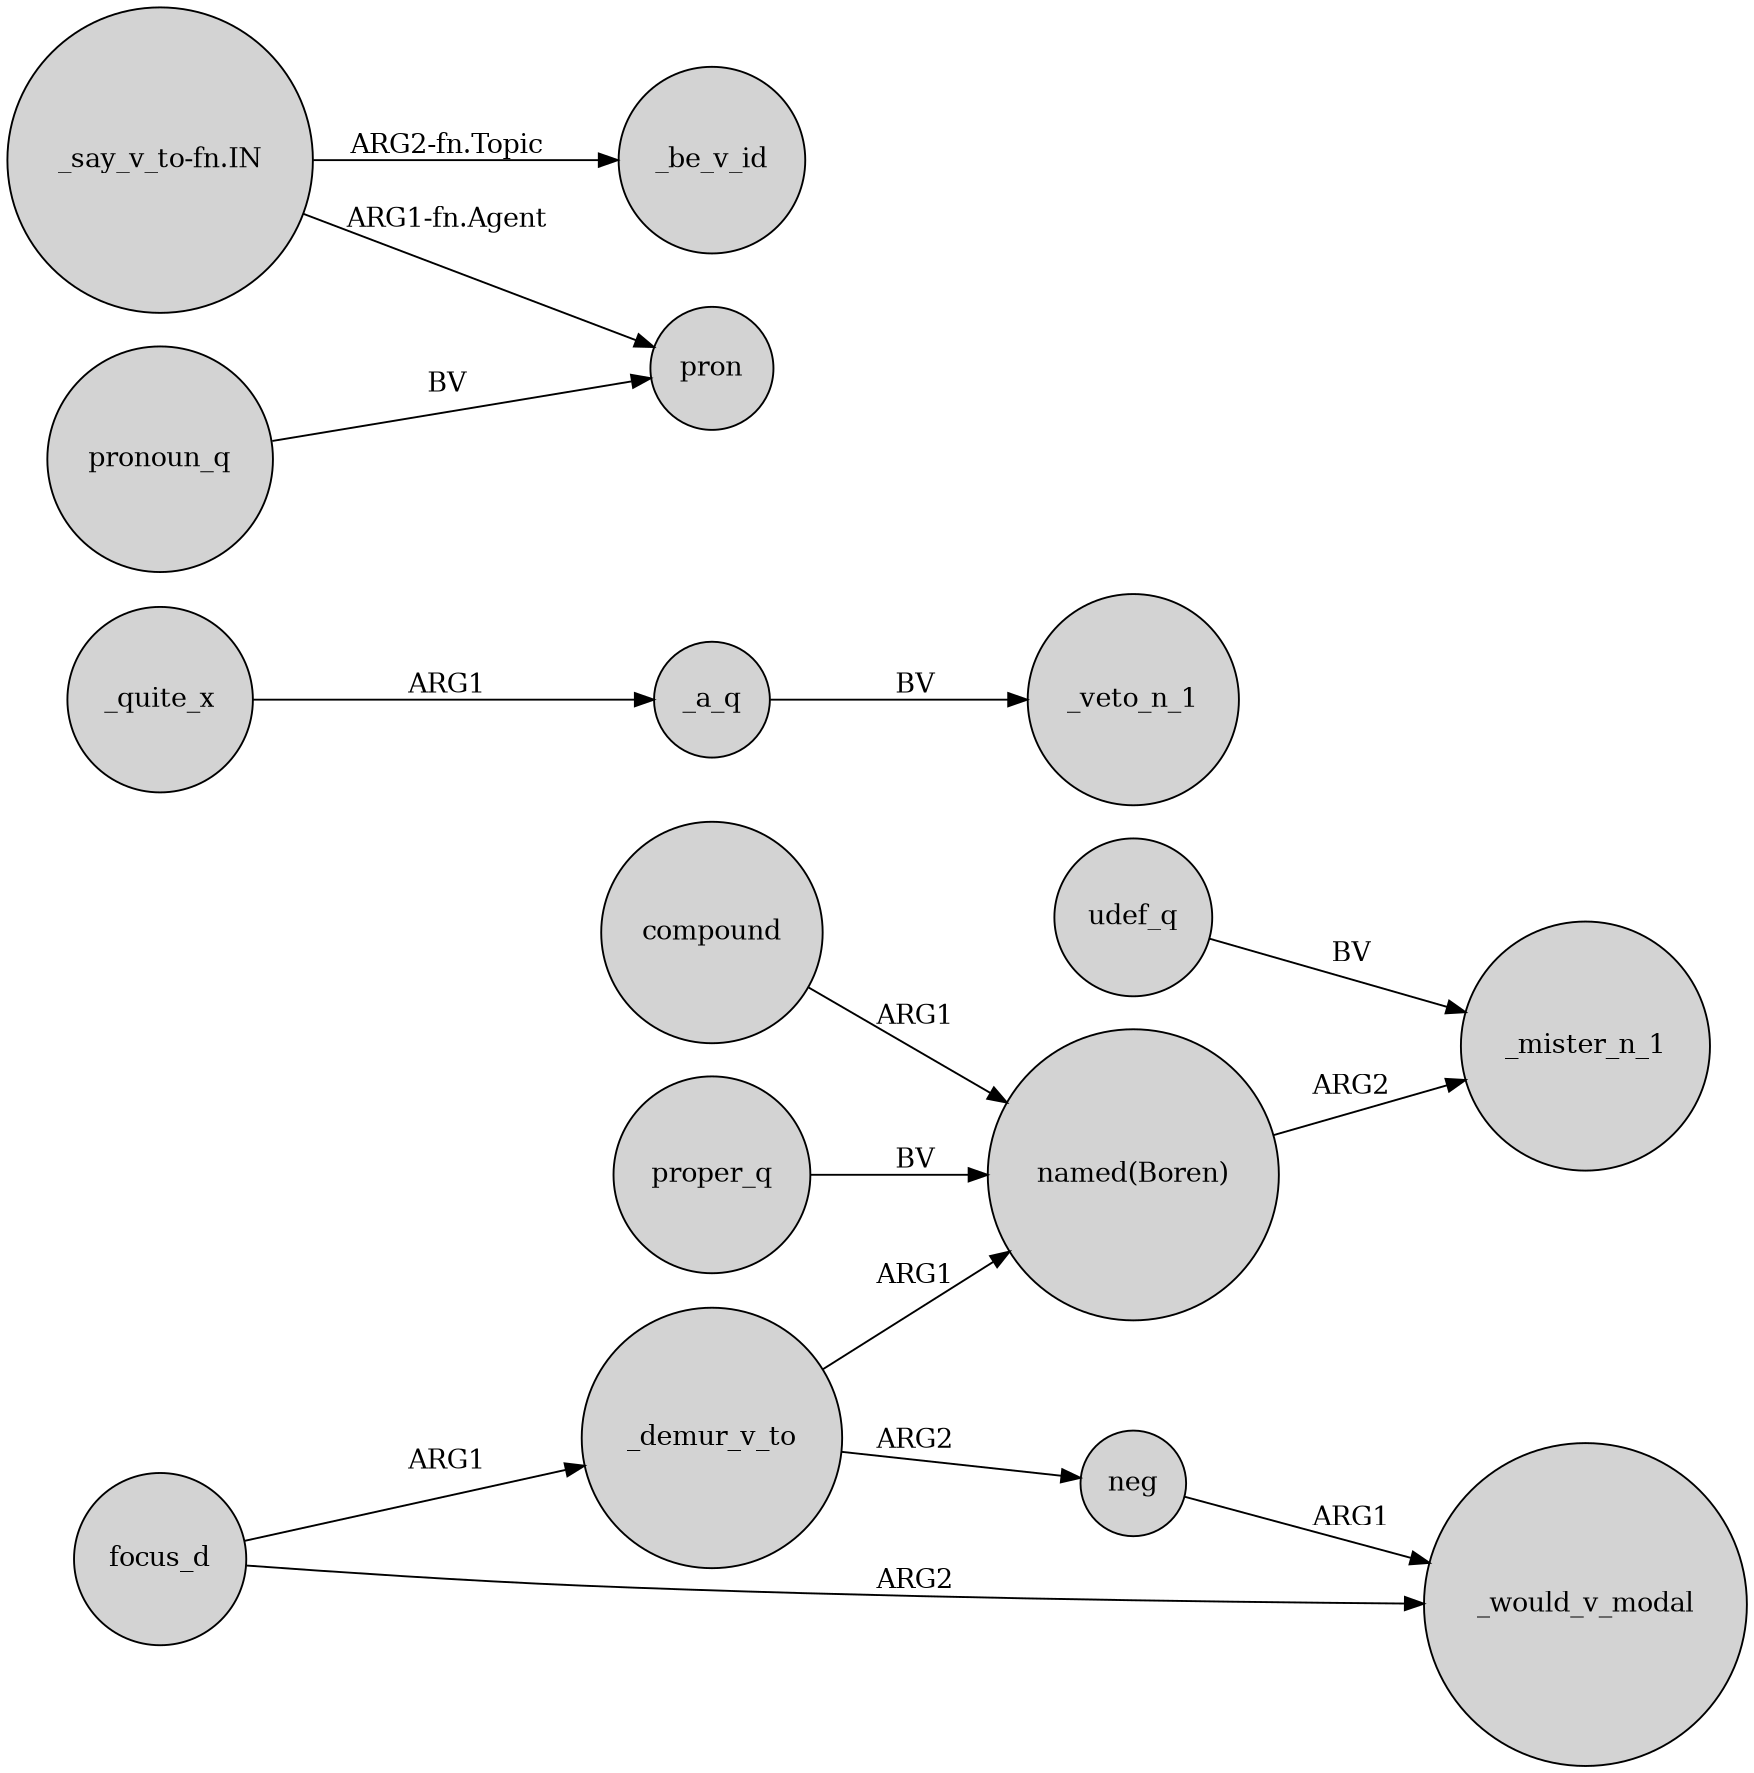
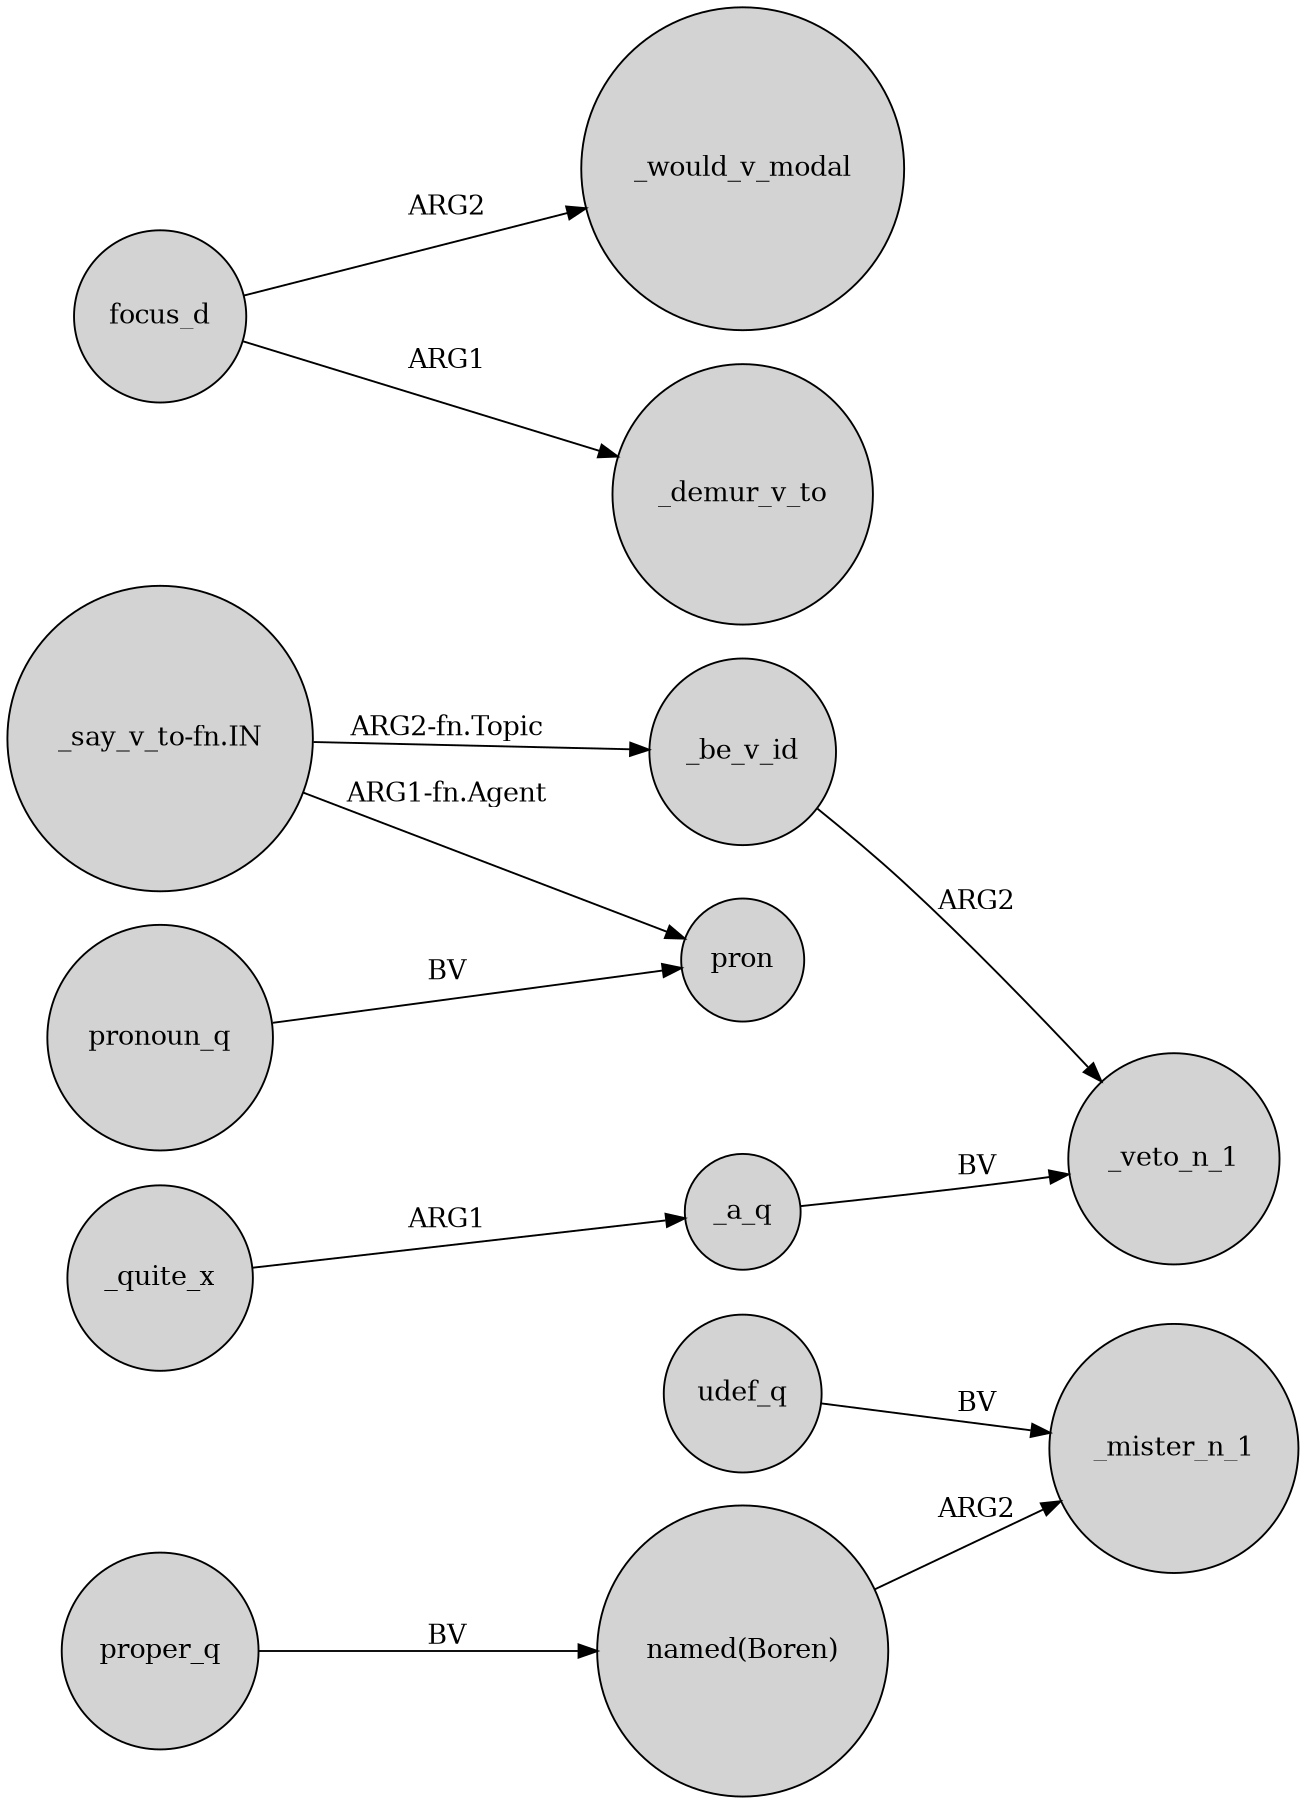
node "compound": removed
edge "_be_v_id" -> "_veto_n_1": added, label "ARG2"
edge "_demur_v_to" -> "named(Boren)": removed, label "ARG1"
node "neg": removed
